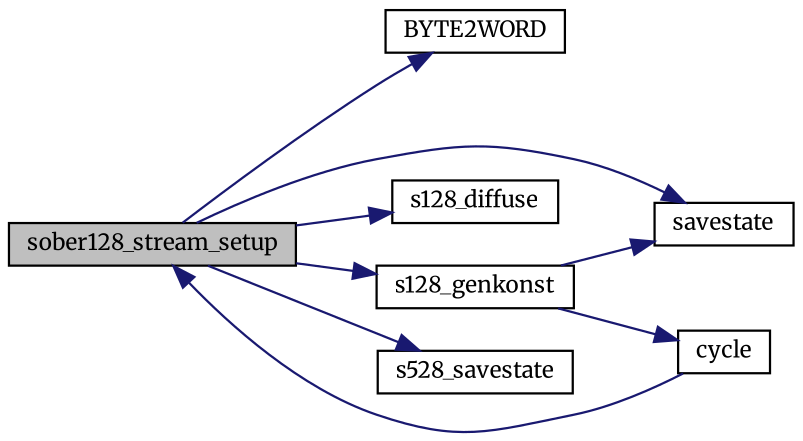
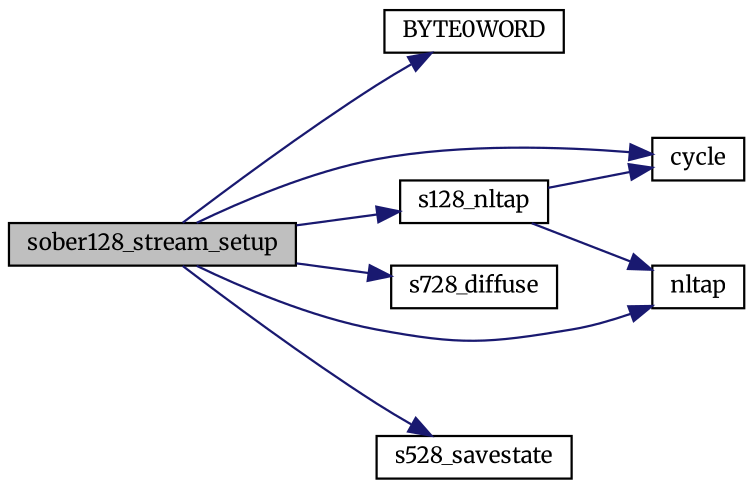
node "BYTE2WORD": label "BYTE2WORD" -> "BYTE0WORD"
node "s128_diffuse": label "s128_diffuse" -> "s728_diffuse"
node "savestate": label "savestate" -> "nltap"
node "s128_genkonst": label "s128_genkonst" -> "s128_nltap"
edge "cycle" -> "sober128_stream_setup": reversed
